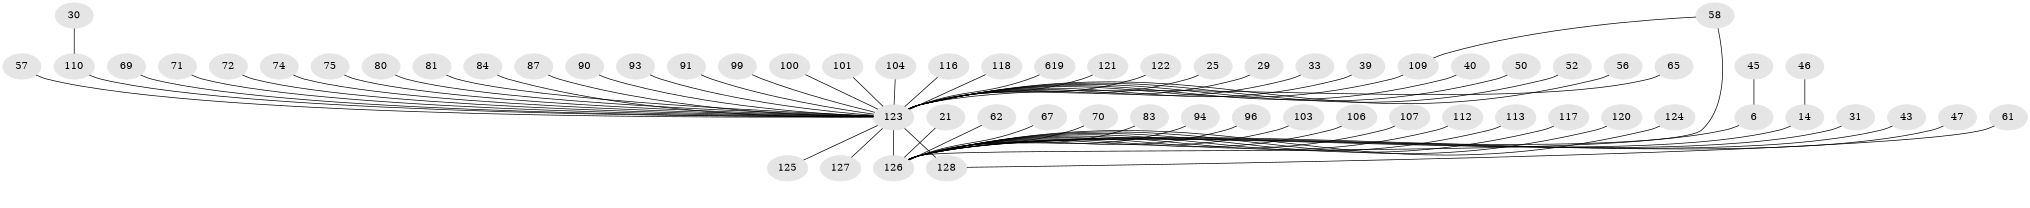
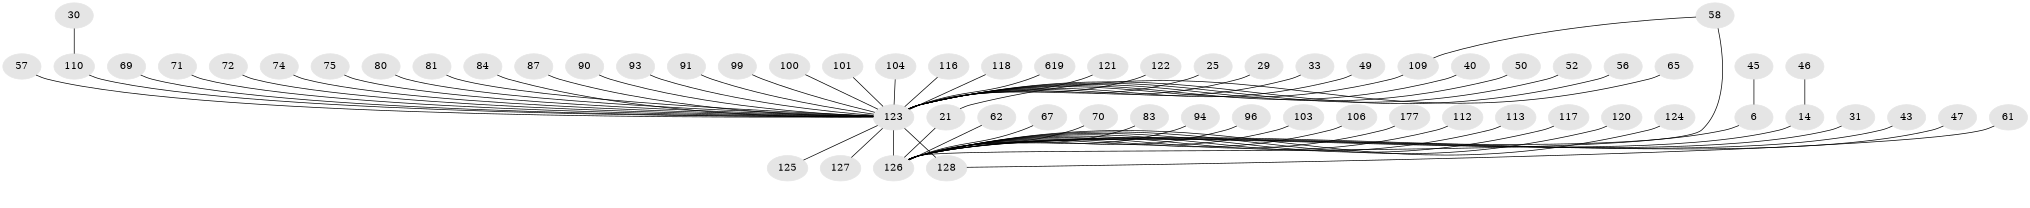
node "39": label "39" -> "49"
edge "65" -- "123": now "65" -- "21"
node "107": label "107" -> "177"
